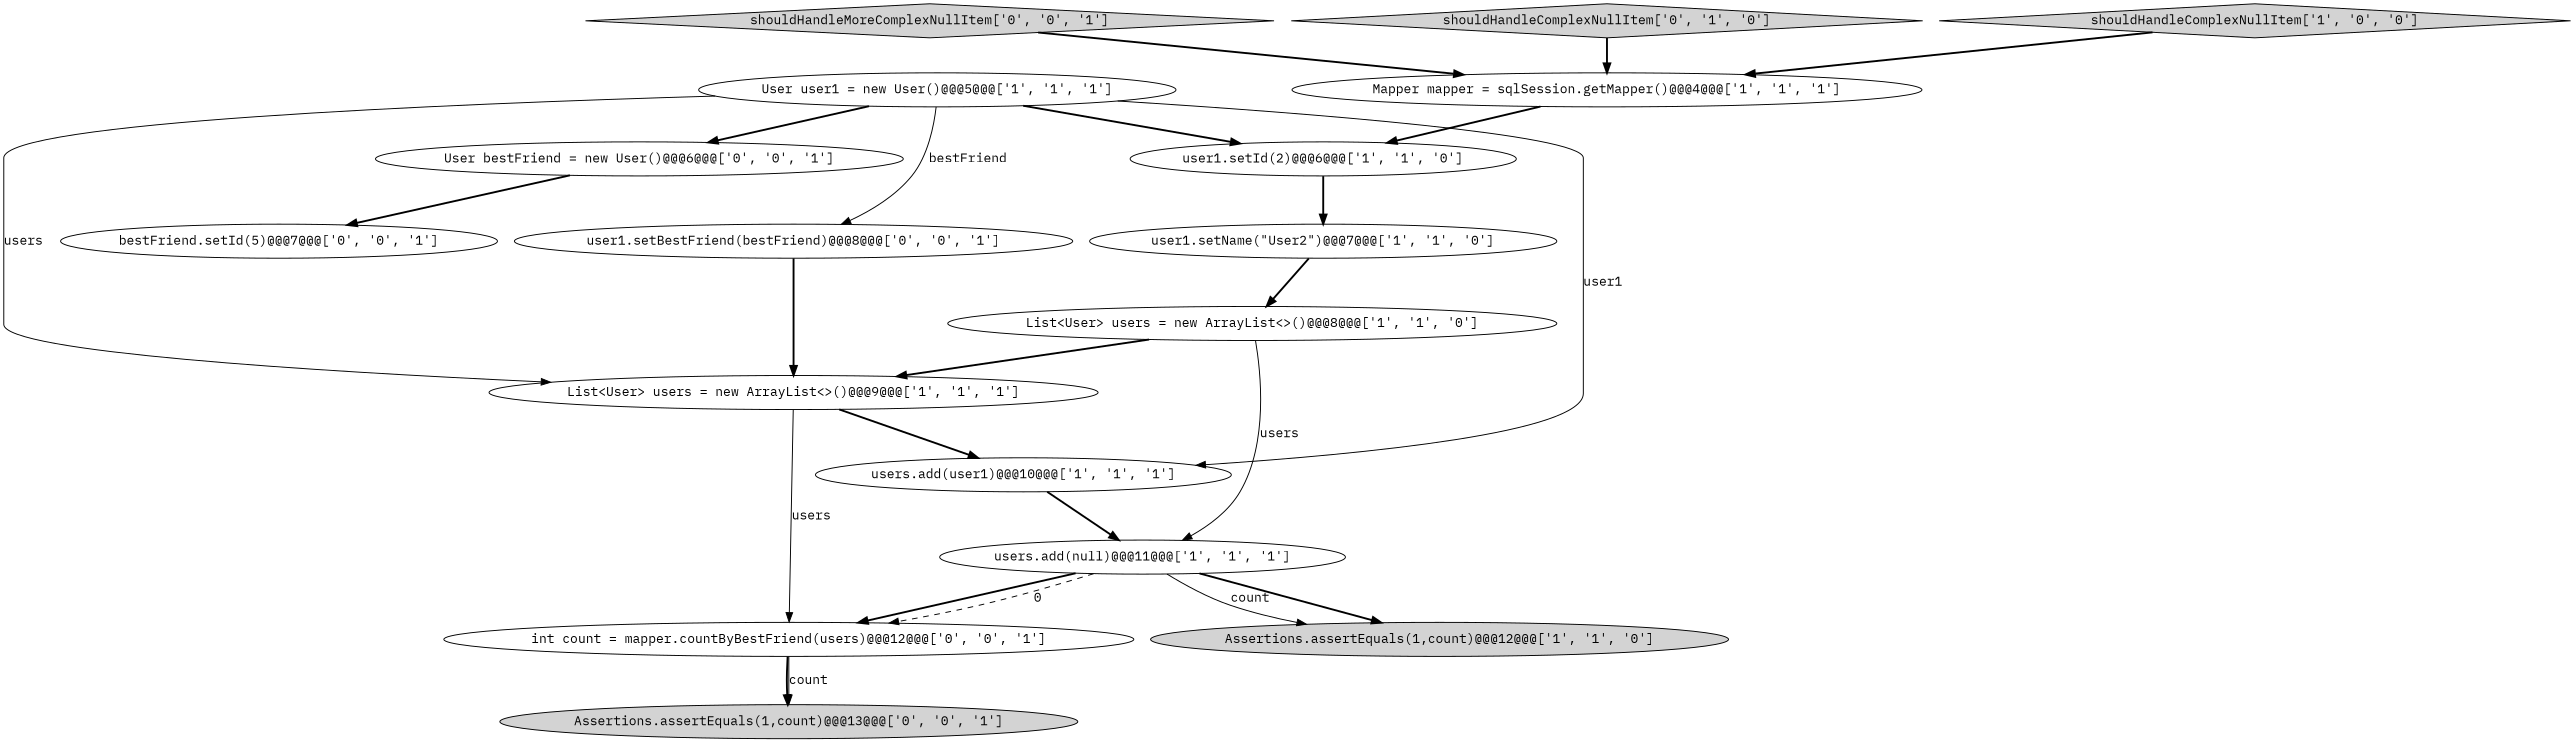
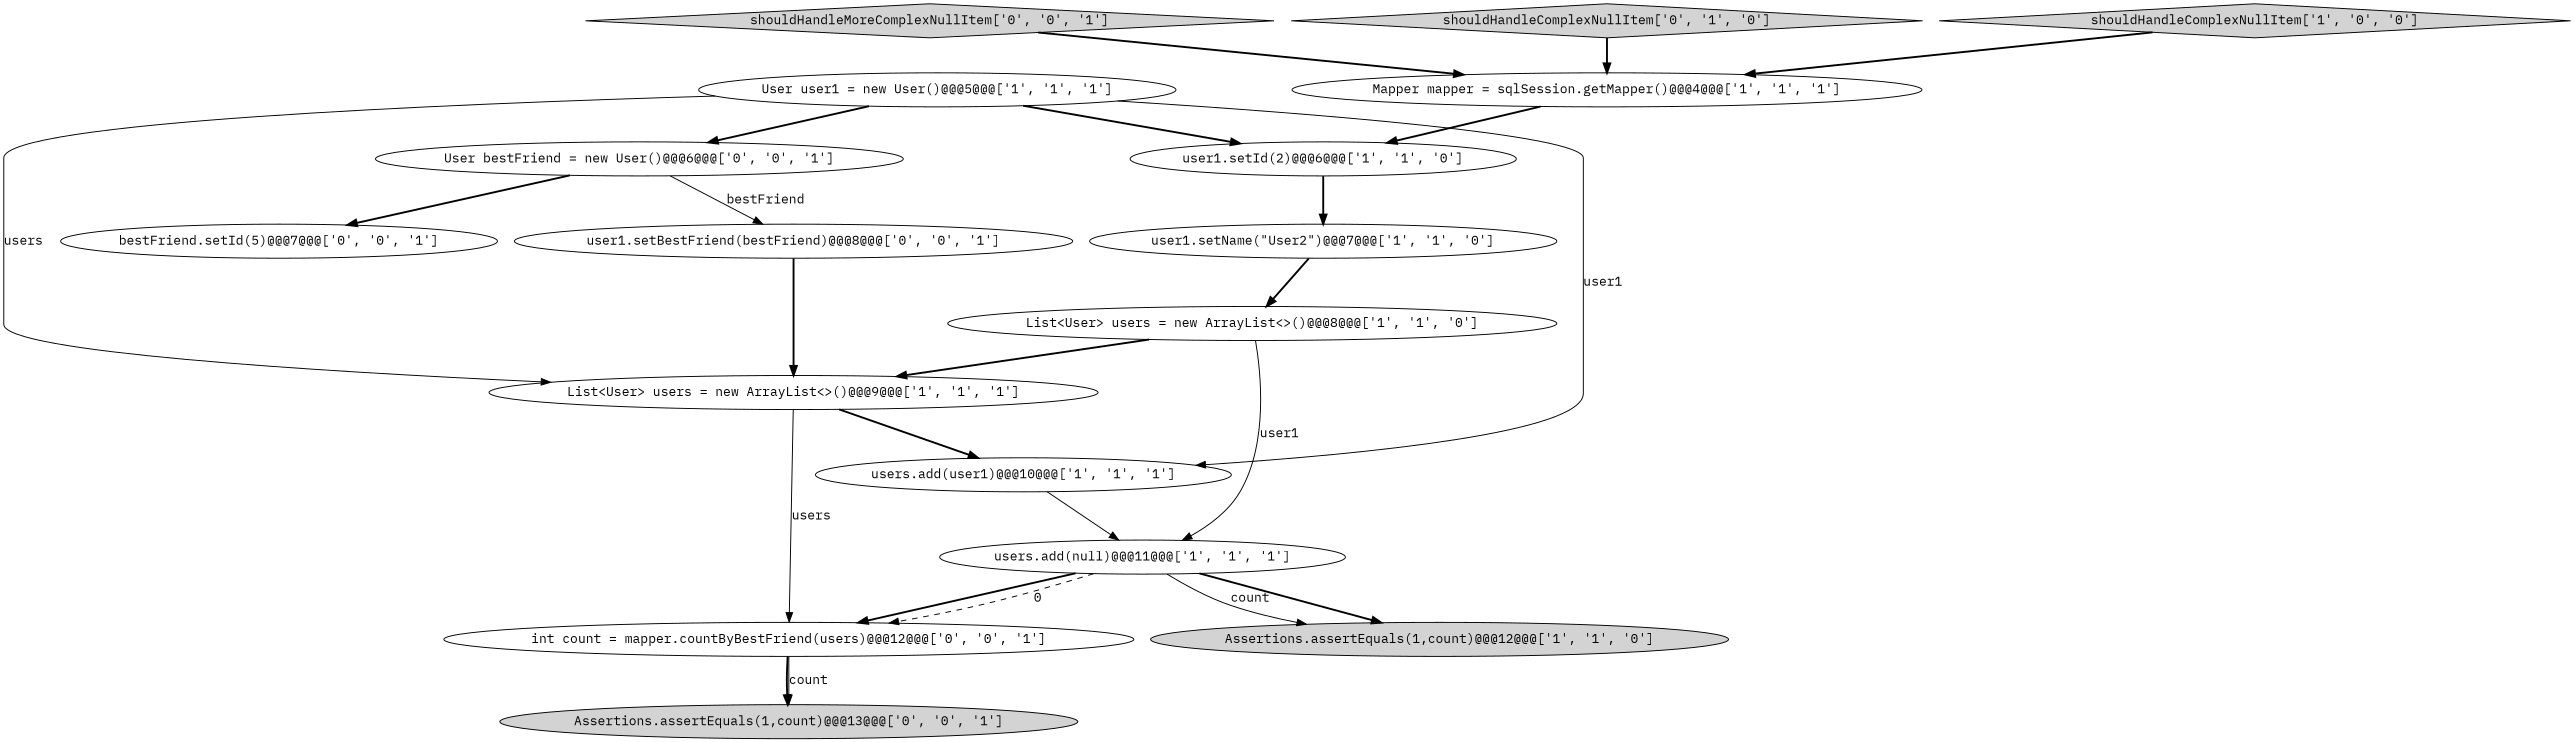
edge "User user1 = new User()@@@5@@@['1', '1', '1']" -> "user1.setBestFriend(bestFriend)@@@8@@@['0', '0', '1']": now "User bestFriend = new User()@@@6@@@['0', '0', '1']" -> "user1.setBestFriend(bestFriend)@@@8@@@['0', '0', '1']"
edge "List<User> users = new ArrayList<>()@@@8@@@['1', '1', '0']" -> "users.add(null)@@@11@@@['1', '1', '1']": label "users" -> "user1"
edge "users.add(user1)@@@10@@@['1', '1', '1']" -> "users.add(null)@@@11@@@['1', '1', '1']": style bold -> solid
